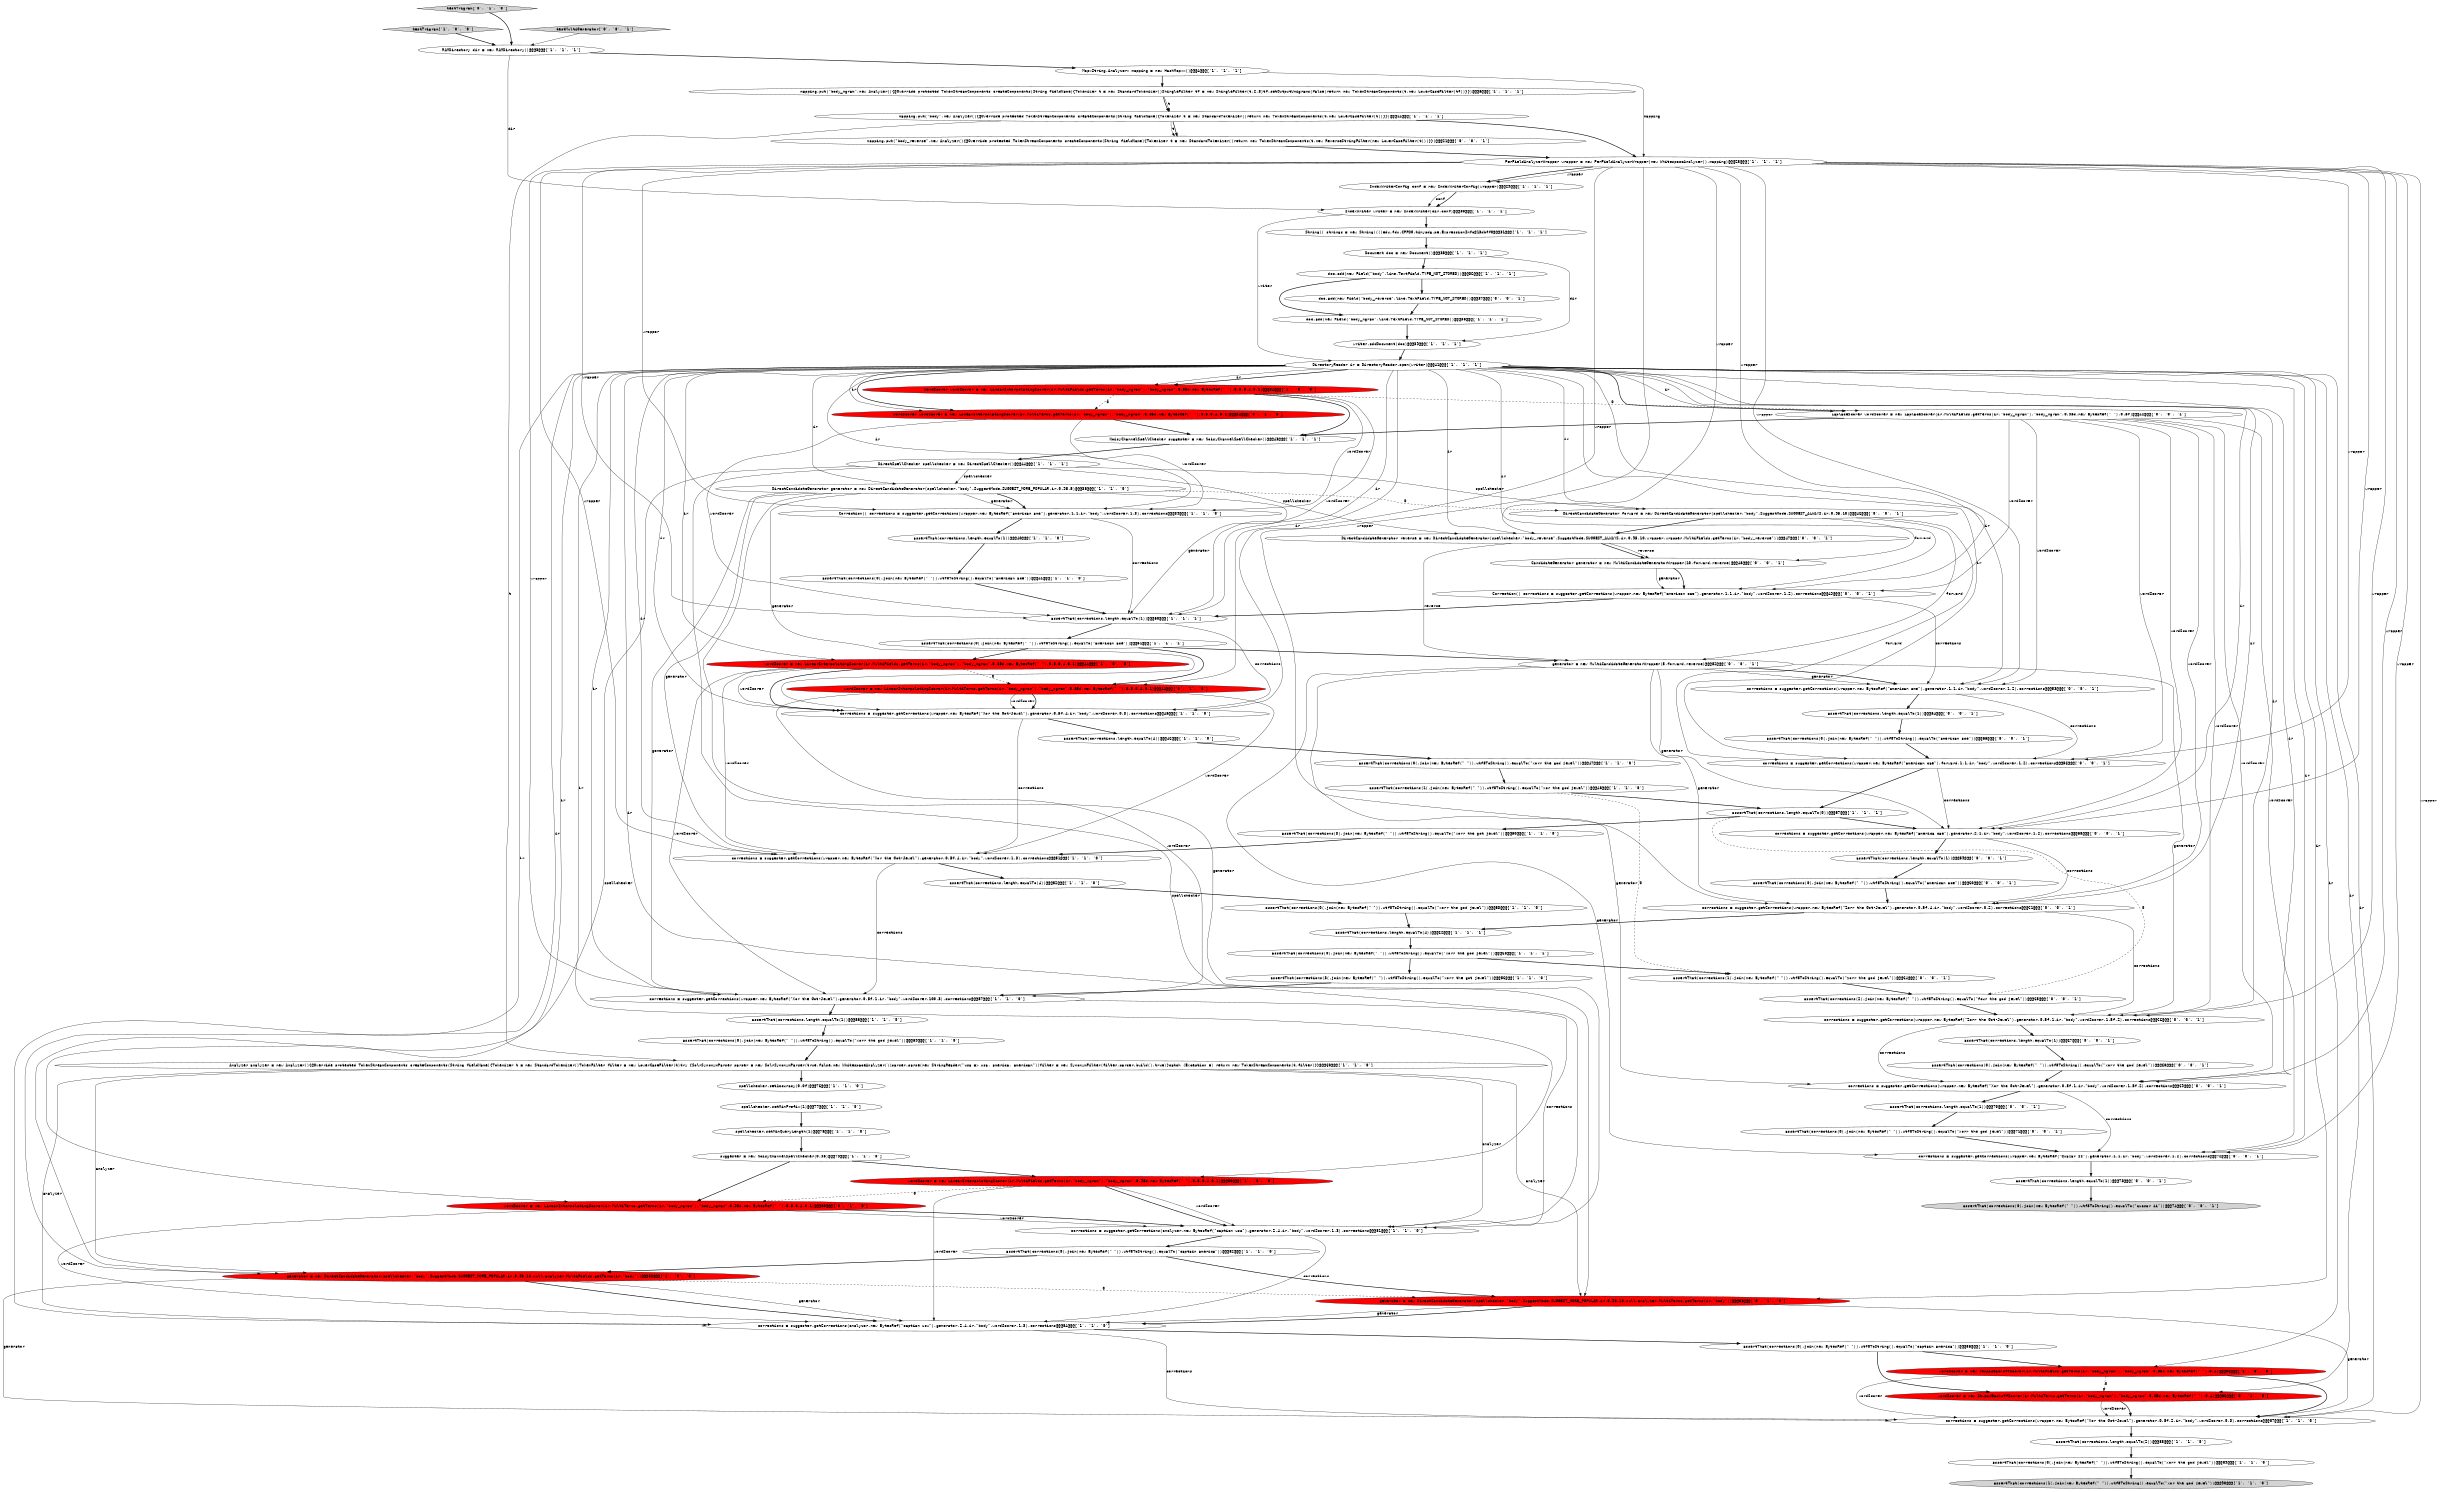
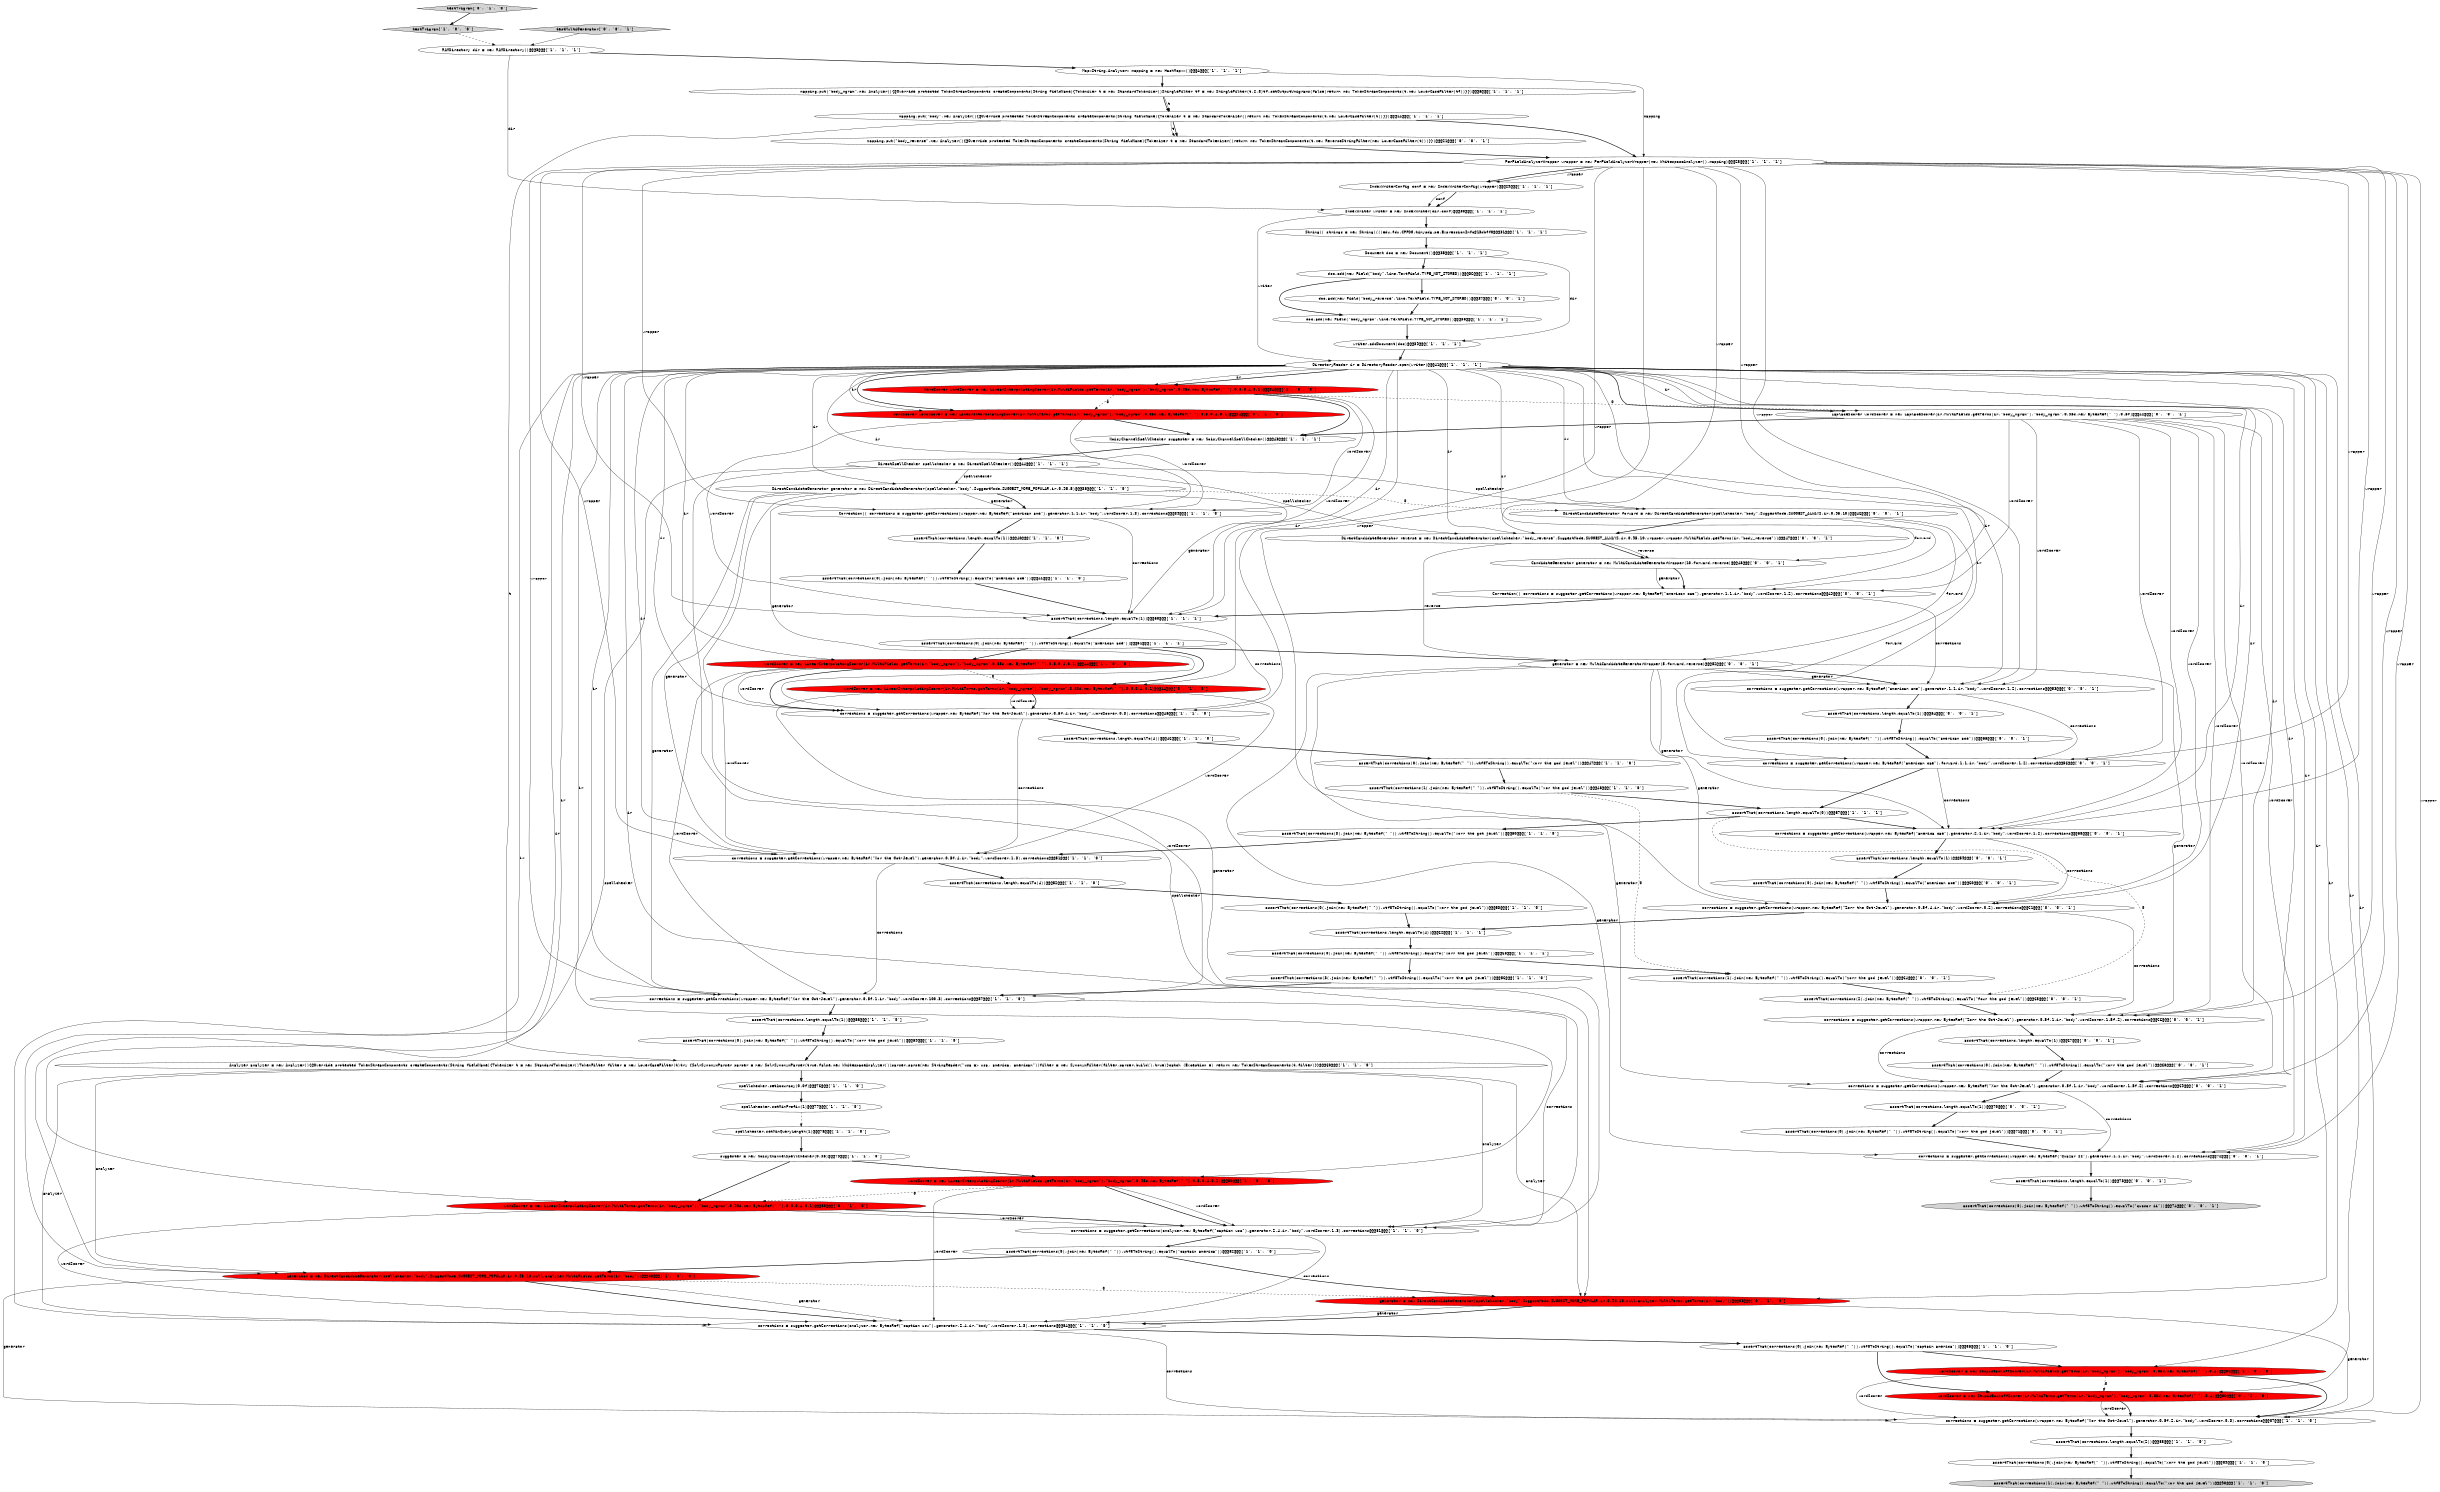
edge "testTrigram['0', '1', '0']" -> "RAMDirectory dir = new RAMDirectory()@@@3@@@['1', '1', '1']": now "testTrigram['0', '1', '0']" -> "testTrigram['1', '0', '0']"
edge "testTrigram['1', '0', '0']" -> "RAMDirectory dir = new RAMDirectory()@@@3@@@['1', '1', '1']": style bold -> dashed
edge "spellchecker.setAccuracy(0.0f)@@@76@@@['1', '1', '0']" -> "spellchecker.setMinPrefix(1)@@@77@@@['1', '1', '0']": added
edge "spellchecker.setMinPrefix(1)@@@77@@@['1', '1', '0']" -> "spellchecker.setMinQueryLength(1)@@@78@@@['1', '1', '0']": style bold -> dashed
